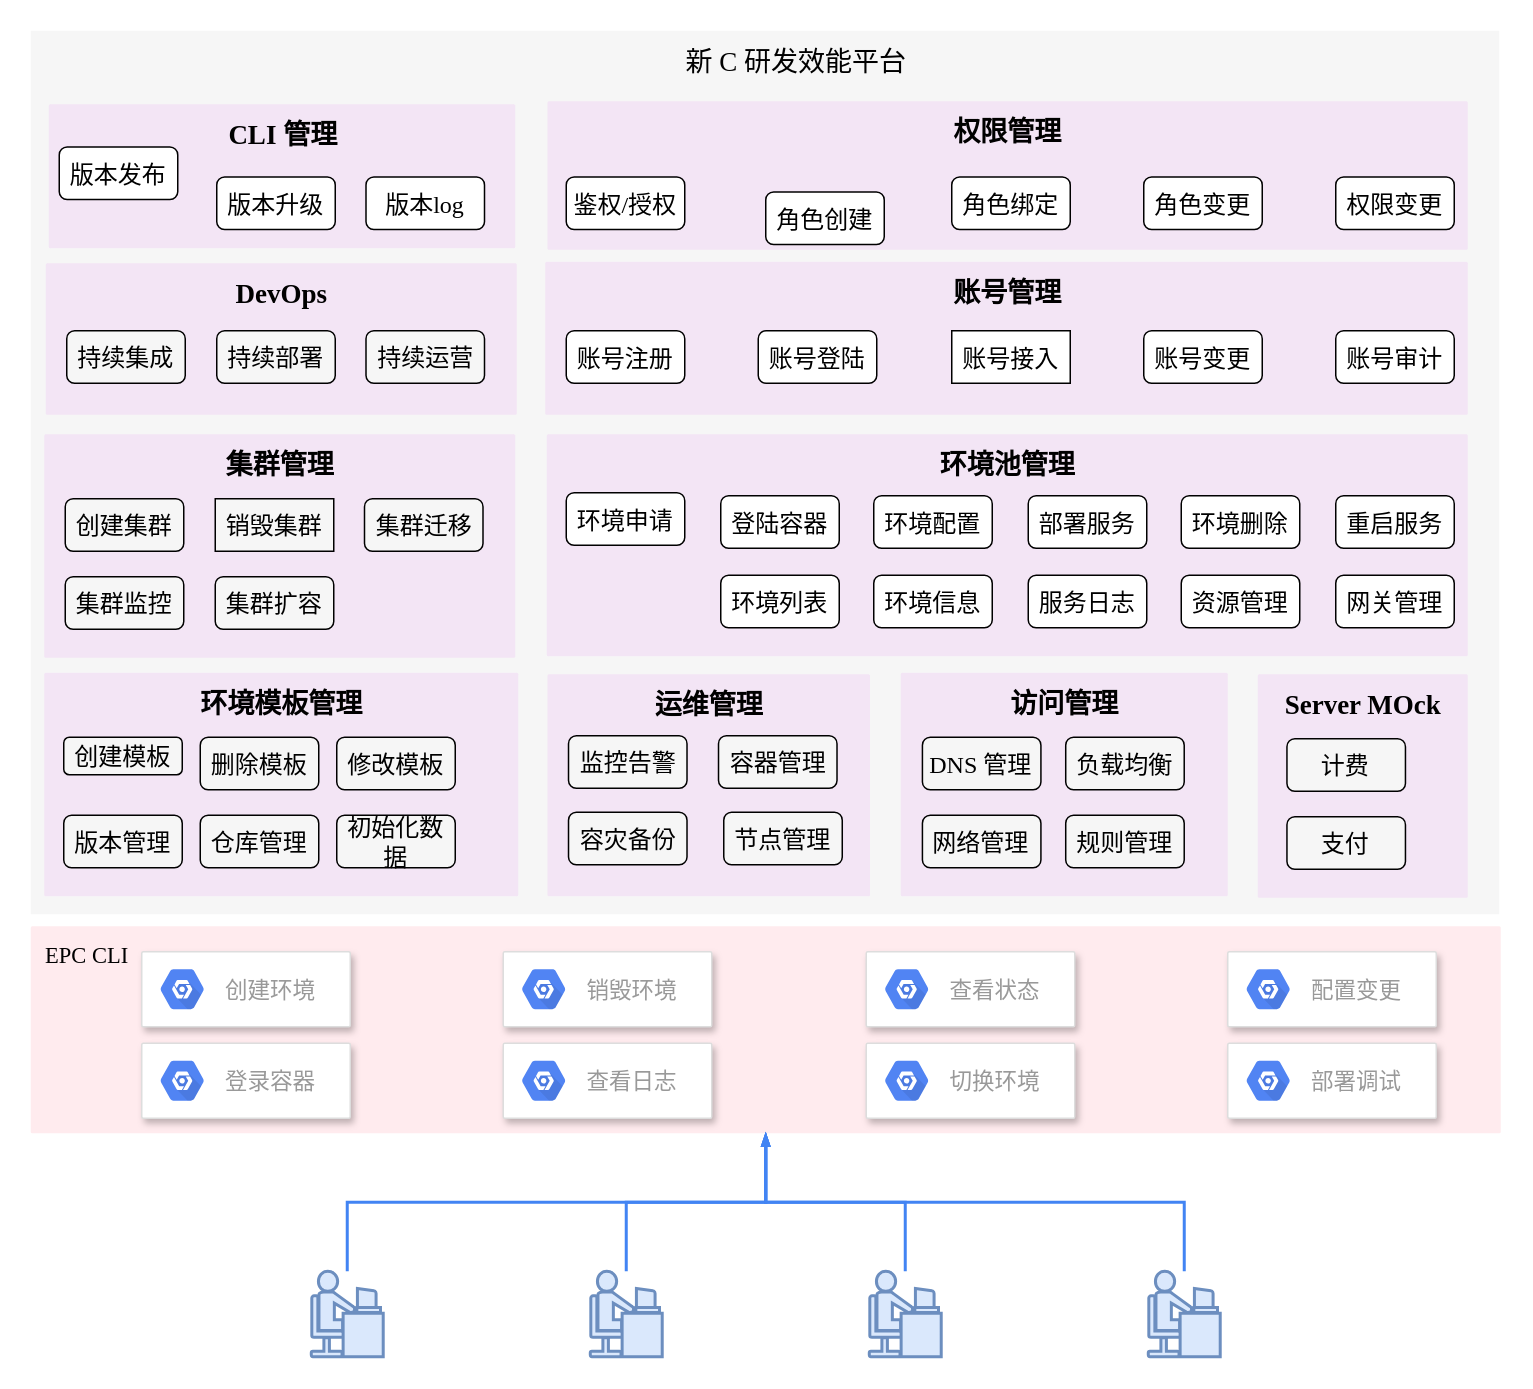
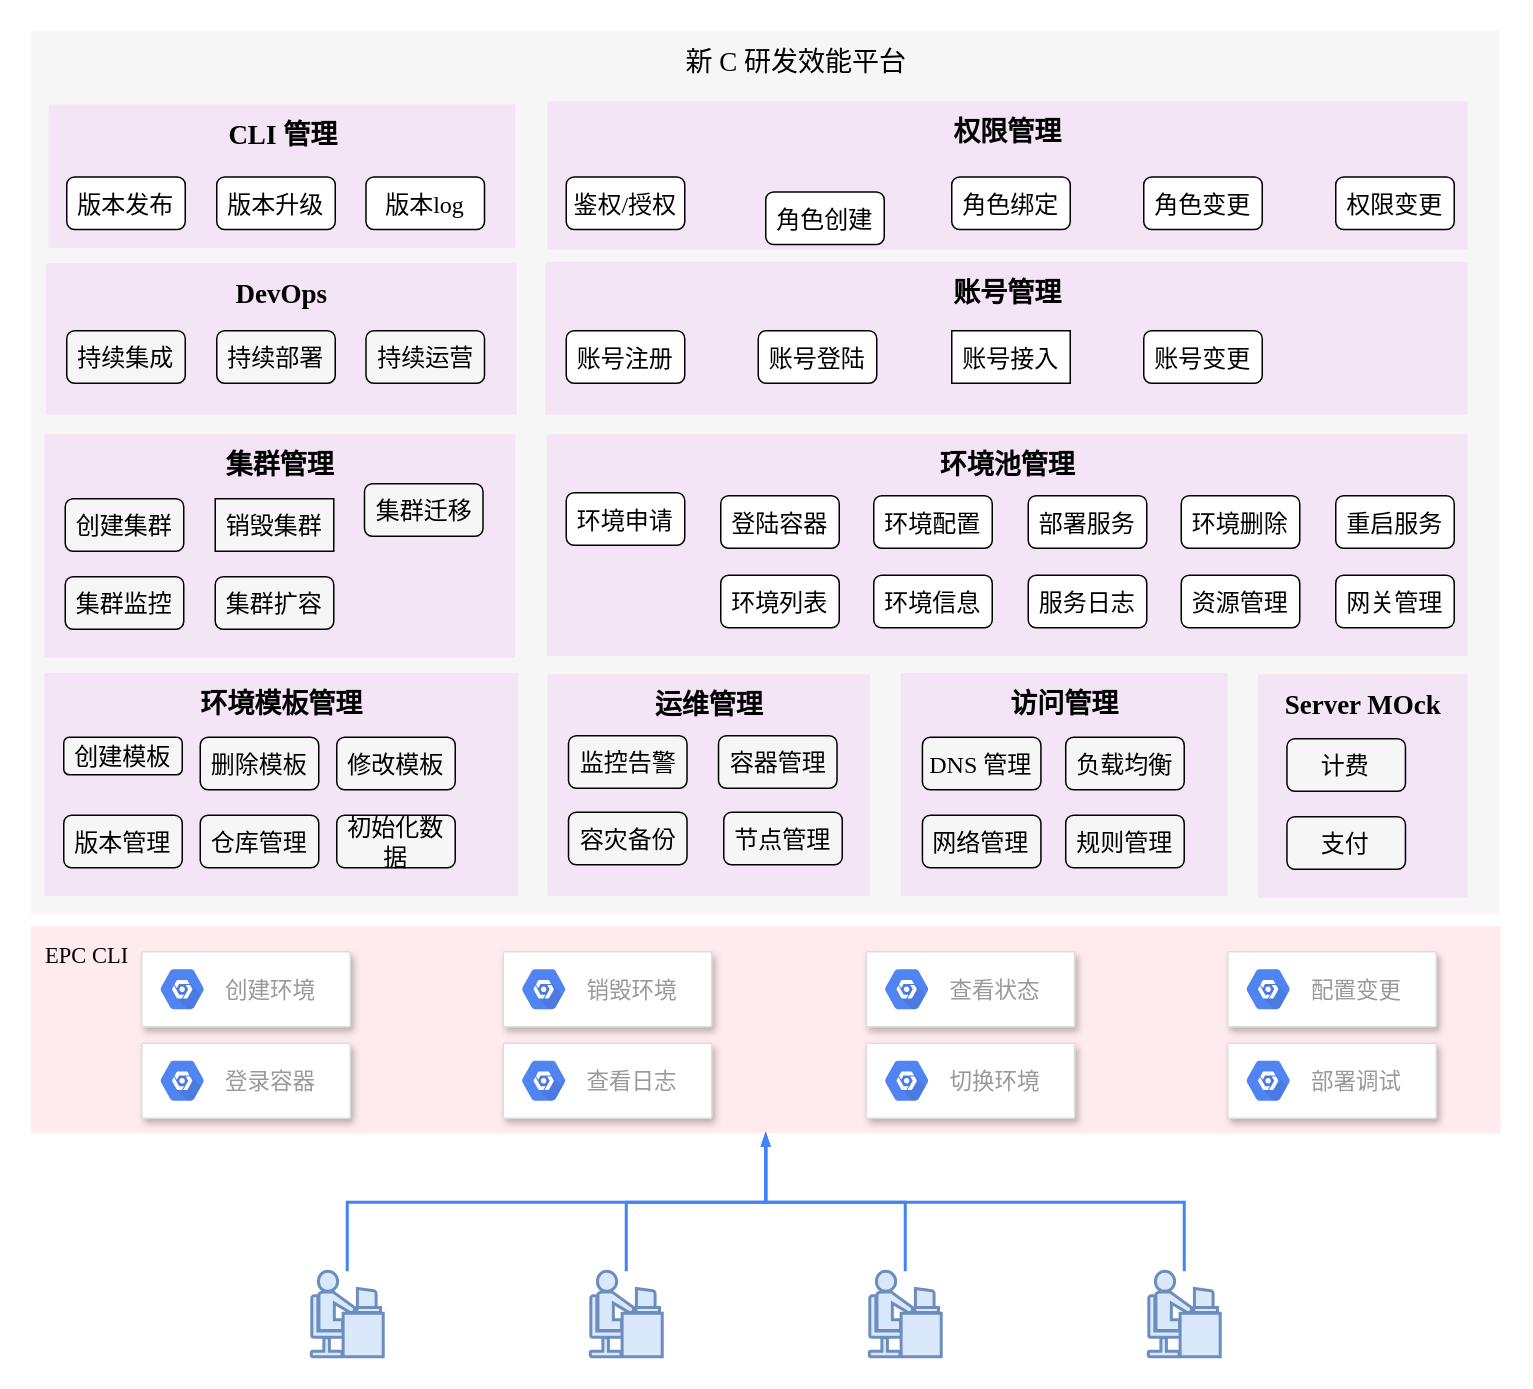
node "版本发布": moved (119, 173) -> (126, 203)
node "账号审计": removed
node "集群迁移": moved (424, 525) -> (424, 510)
